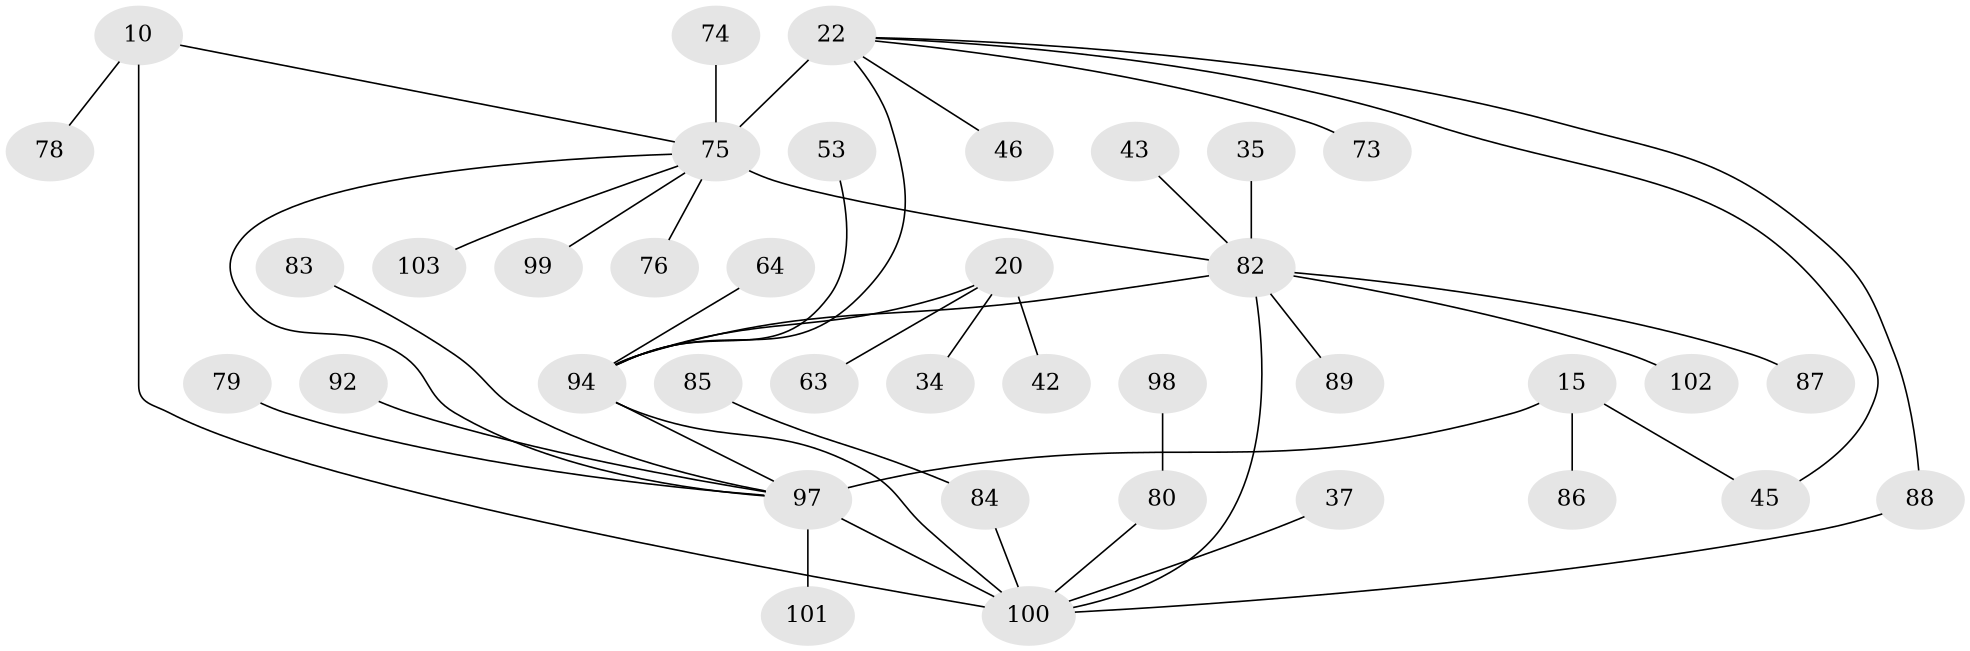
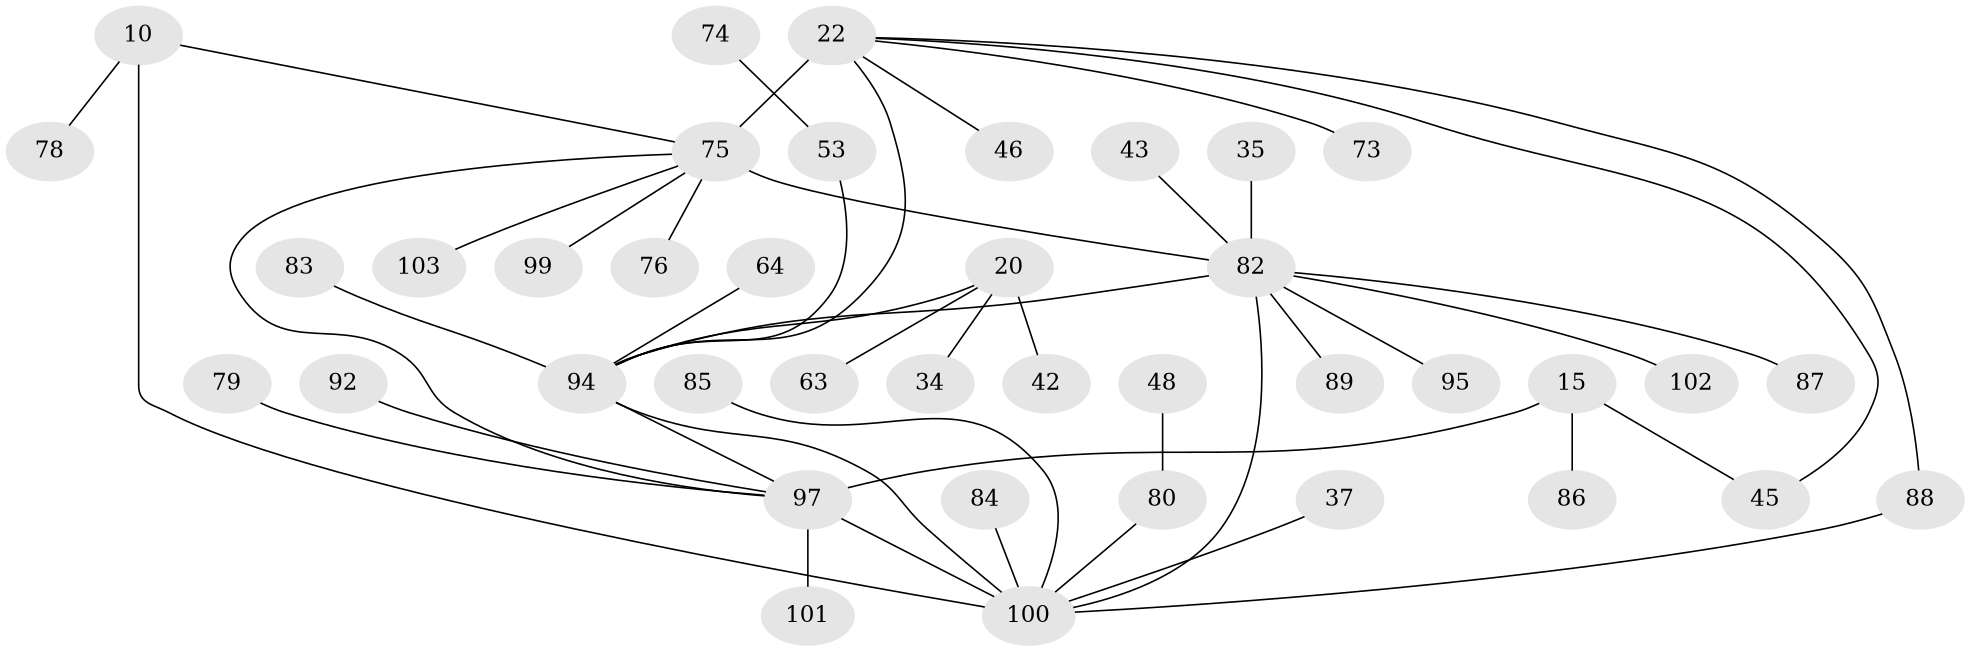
edge "74" -- "75": now "74" -- "53"
node "98": label "98" -> "48"
node "95": added
edge "83" -- "97": now "83" -- "94"
edge "85" -- "84": now "85" -- "100"
